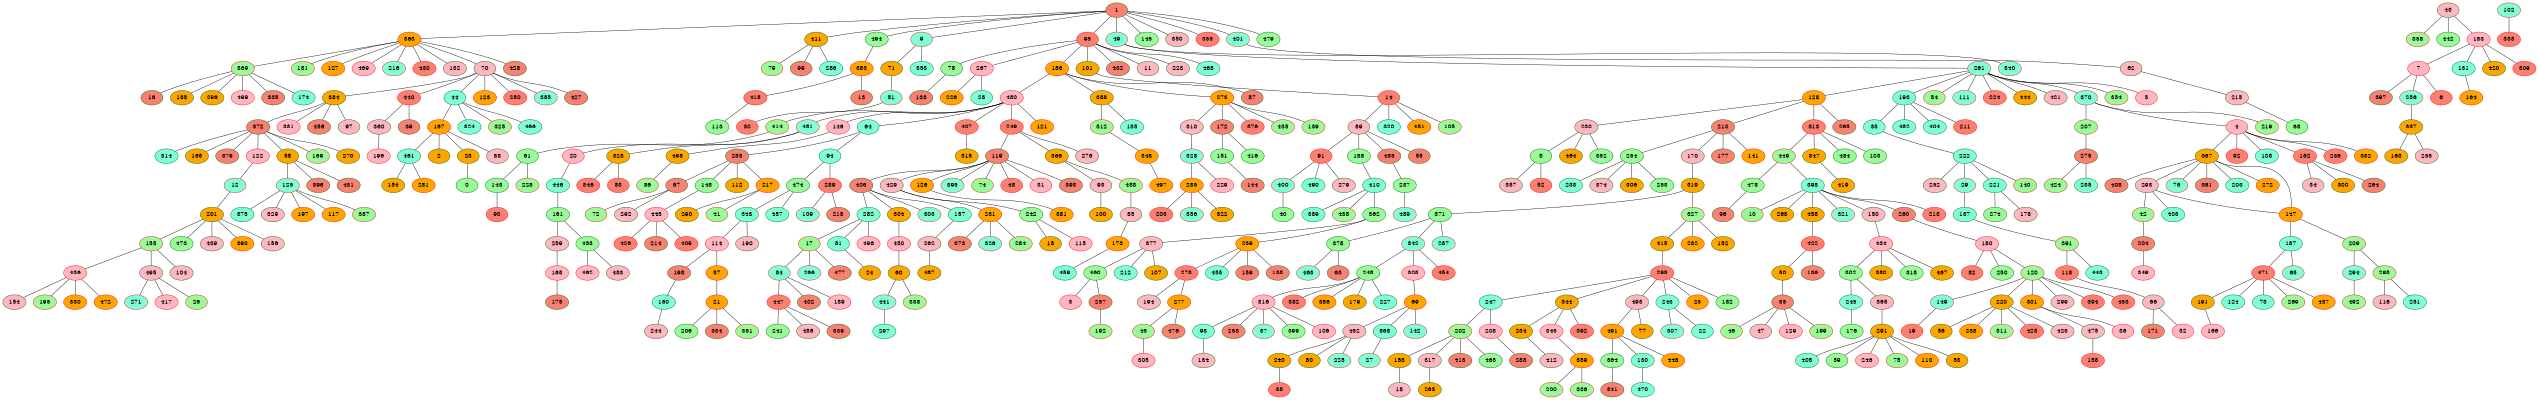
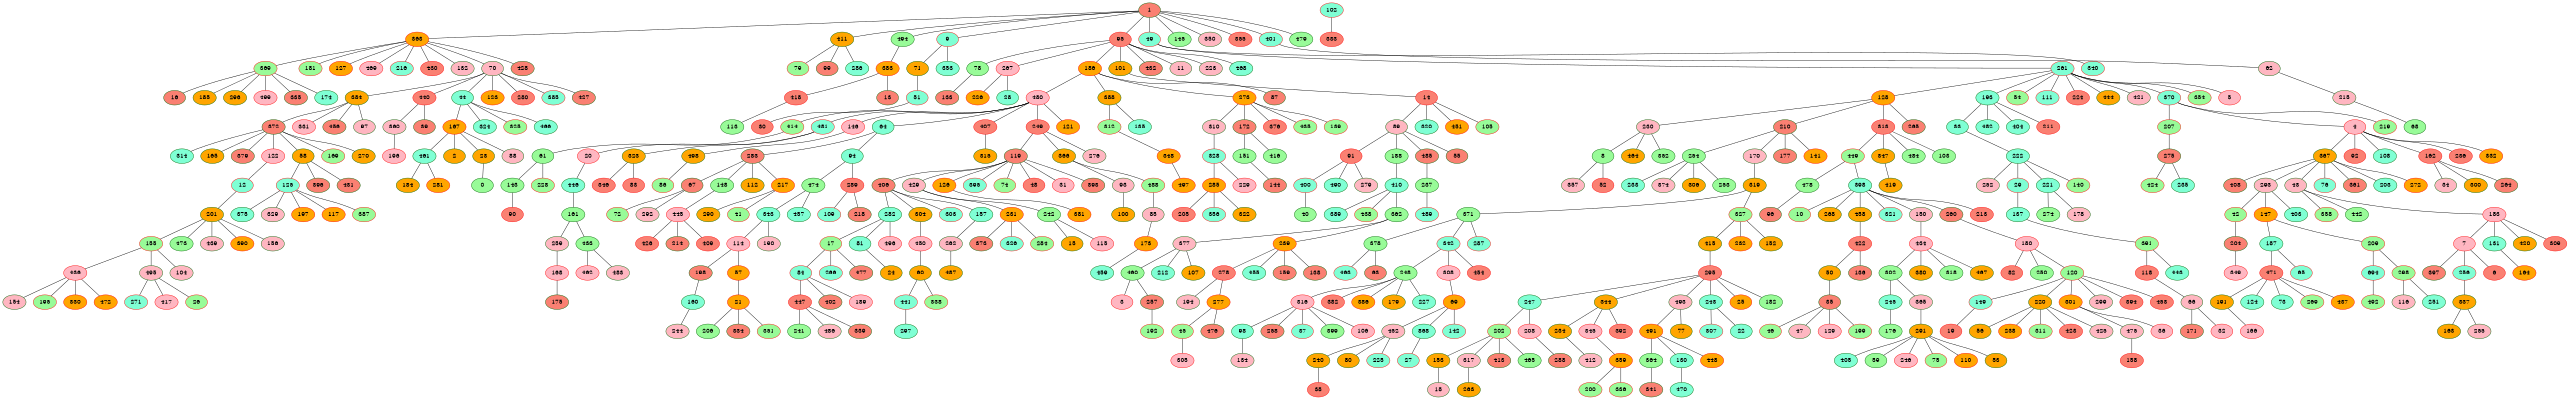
edge "367" -- "147": now "367" -- "43"
node "294": label "294" -> "694"
